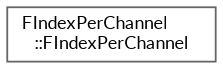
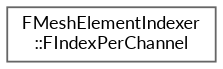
node "FIndexPerChannel ::FIndexPerChannel": label "FIndexPerChannel ::FIndexPerChannel" -> "FMeshElementIndexer ::FIndexPerChannel"
